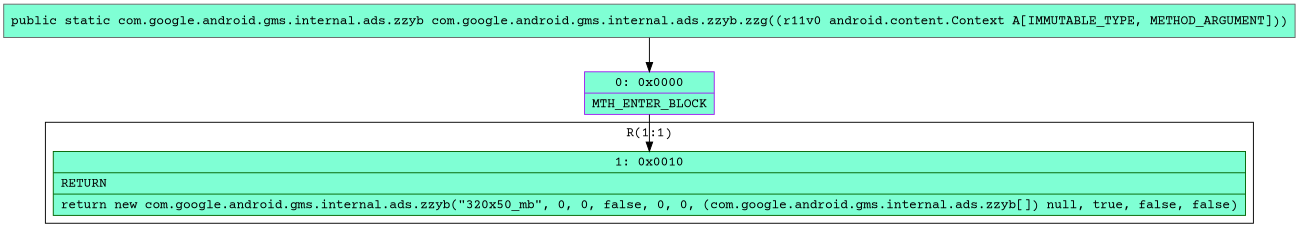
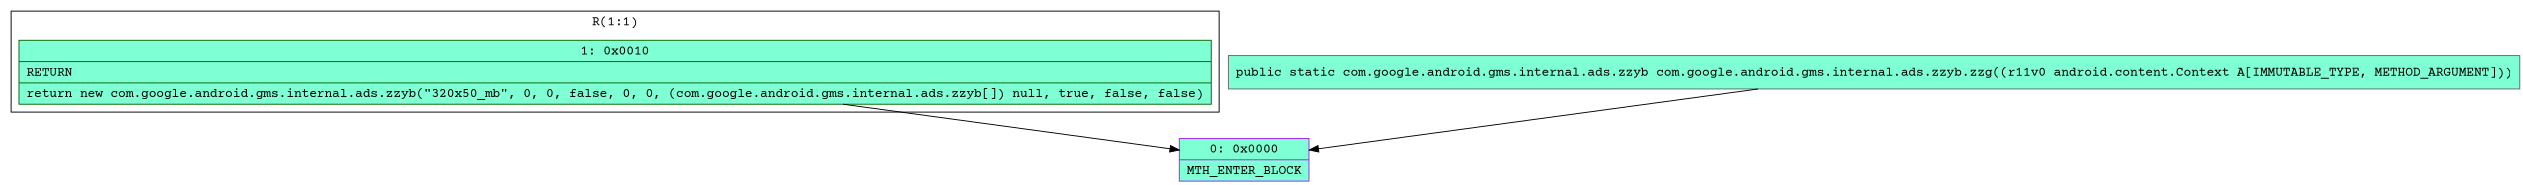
edge "0: 0x0000" -> "1: 0x0010": reversed
